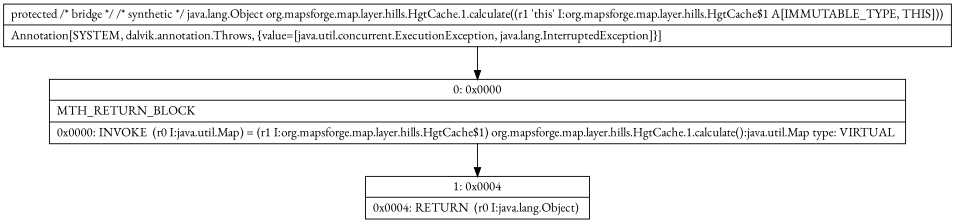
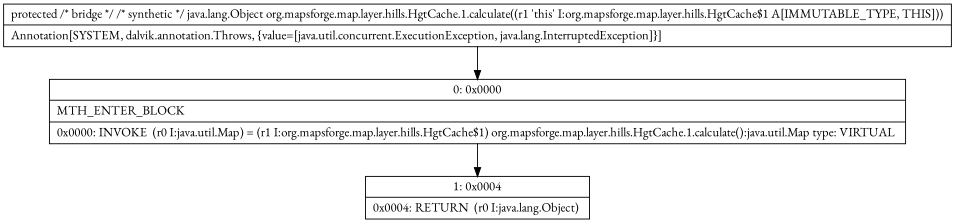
node "0: 0x0000": text "MTH_RETURN_BLOCK" -> "MTH_ENTER_BLOCK"
